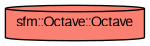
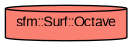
node "sfm::Octave::Octave": label "sfm::Octave::Octave" -> "sfm::Surf::Octave"
